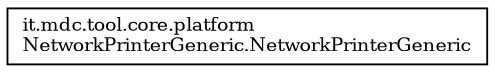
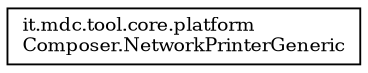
node "it.mdc.tool.core.platform NetworkPrinterGeneric.NetworkPrinterGeneric": label "it.mdc.tool.core.platform NetworkPrinterGeneric.NetworkPrinterGeneric" -> "it.mdc.tool.core.platform Composer.NetworkPrinterGeneric"
